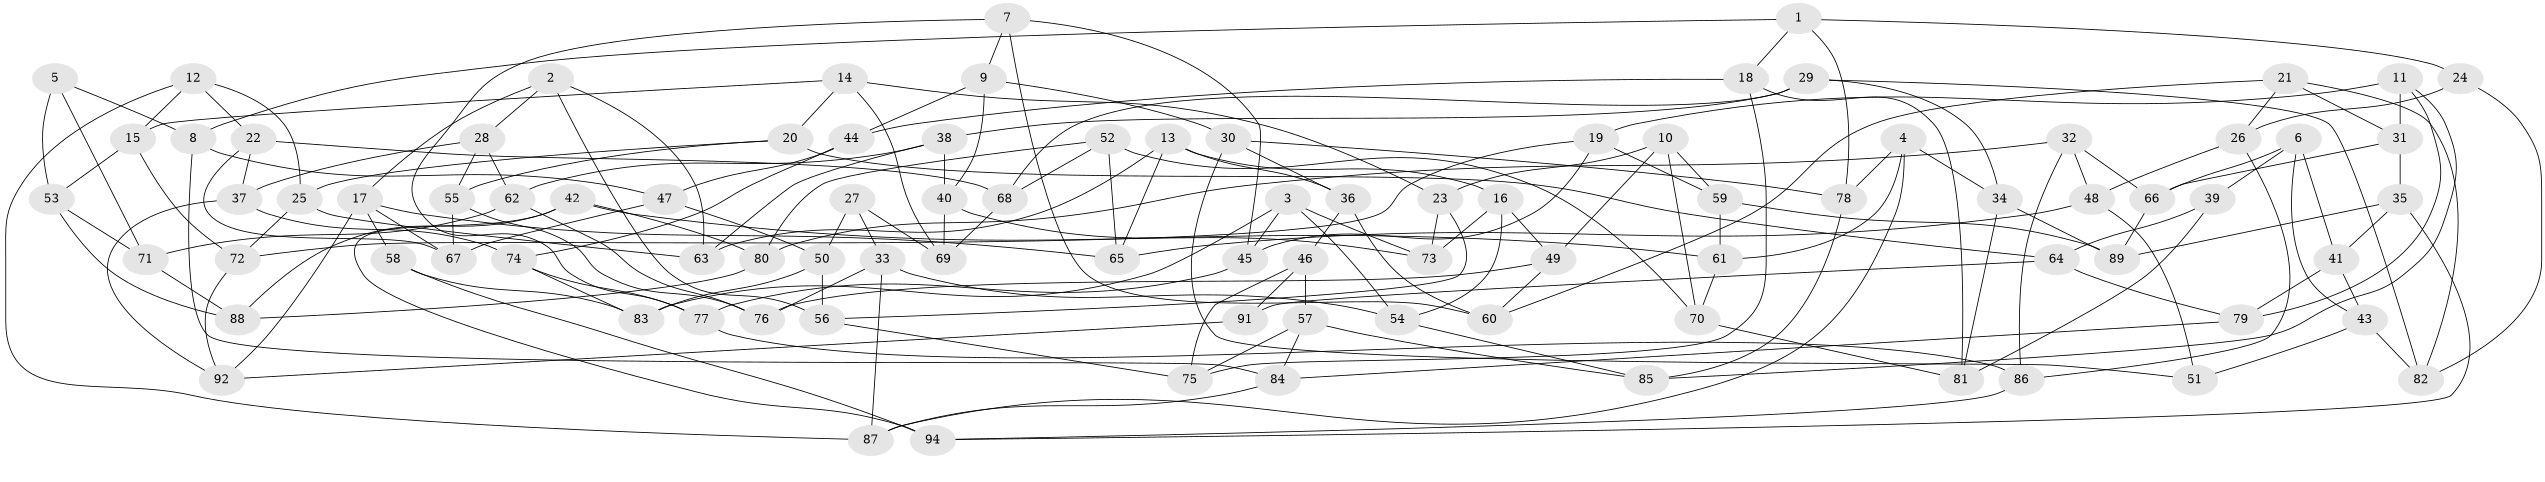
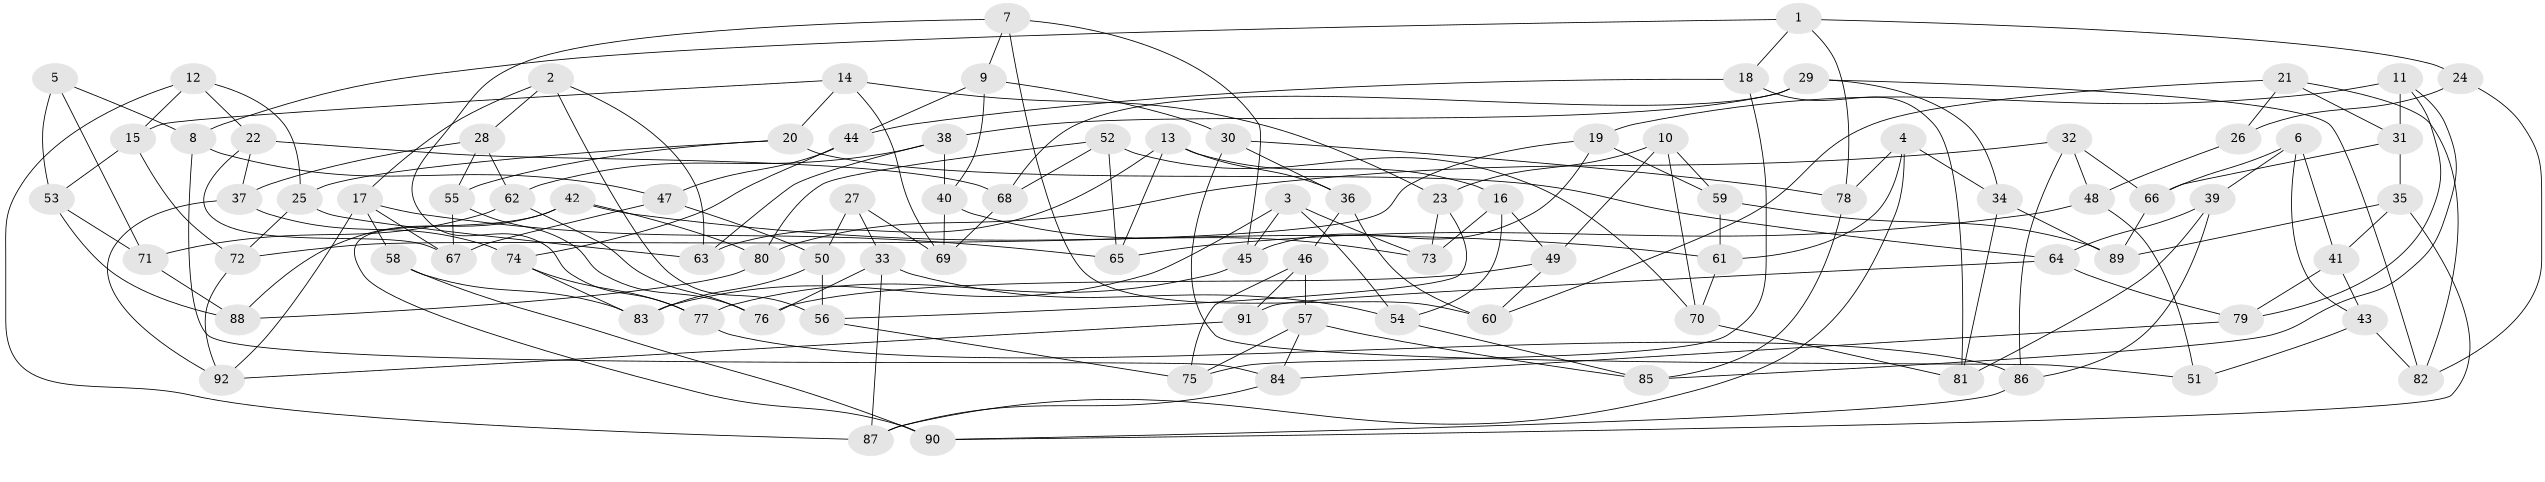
edge "26" -- "86": now "39" -- "86"
node "94": label "94" -> "90"
